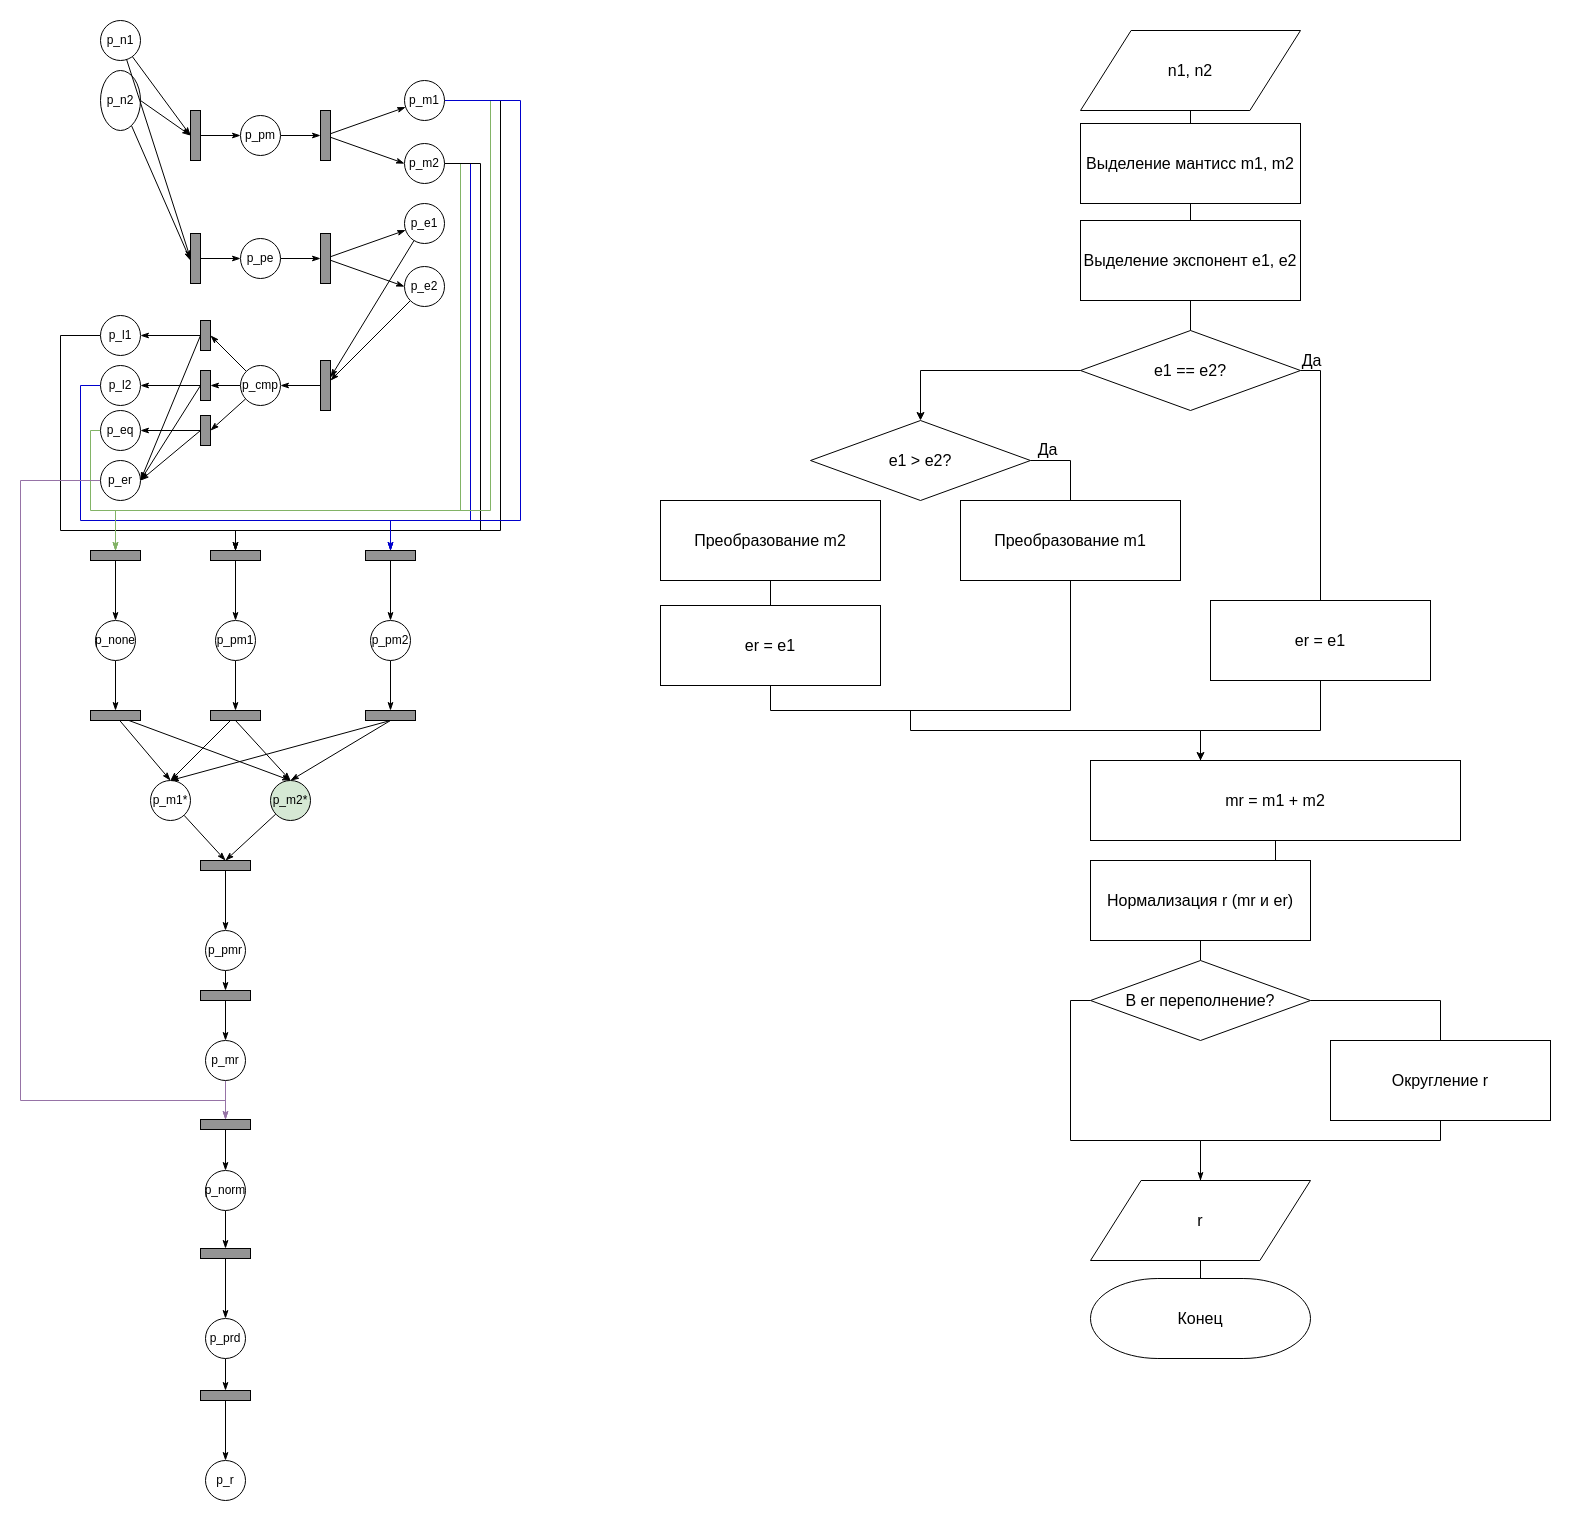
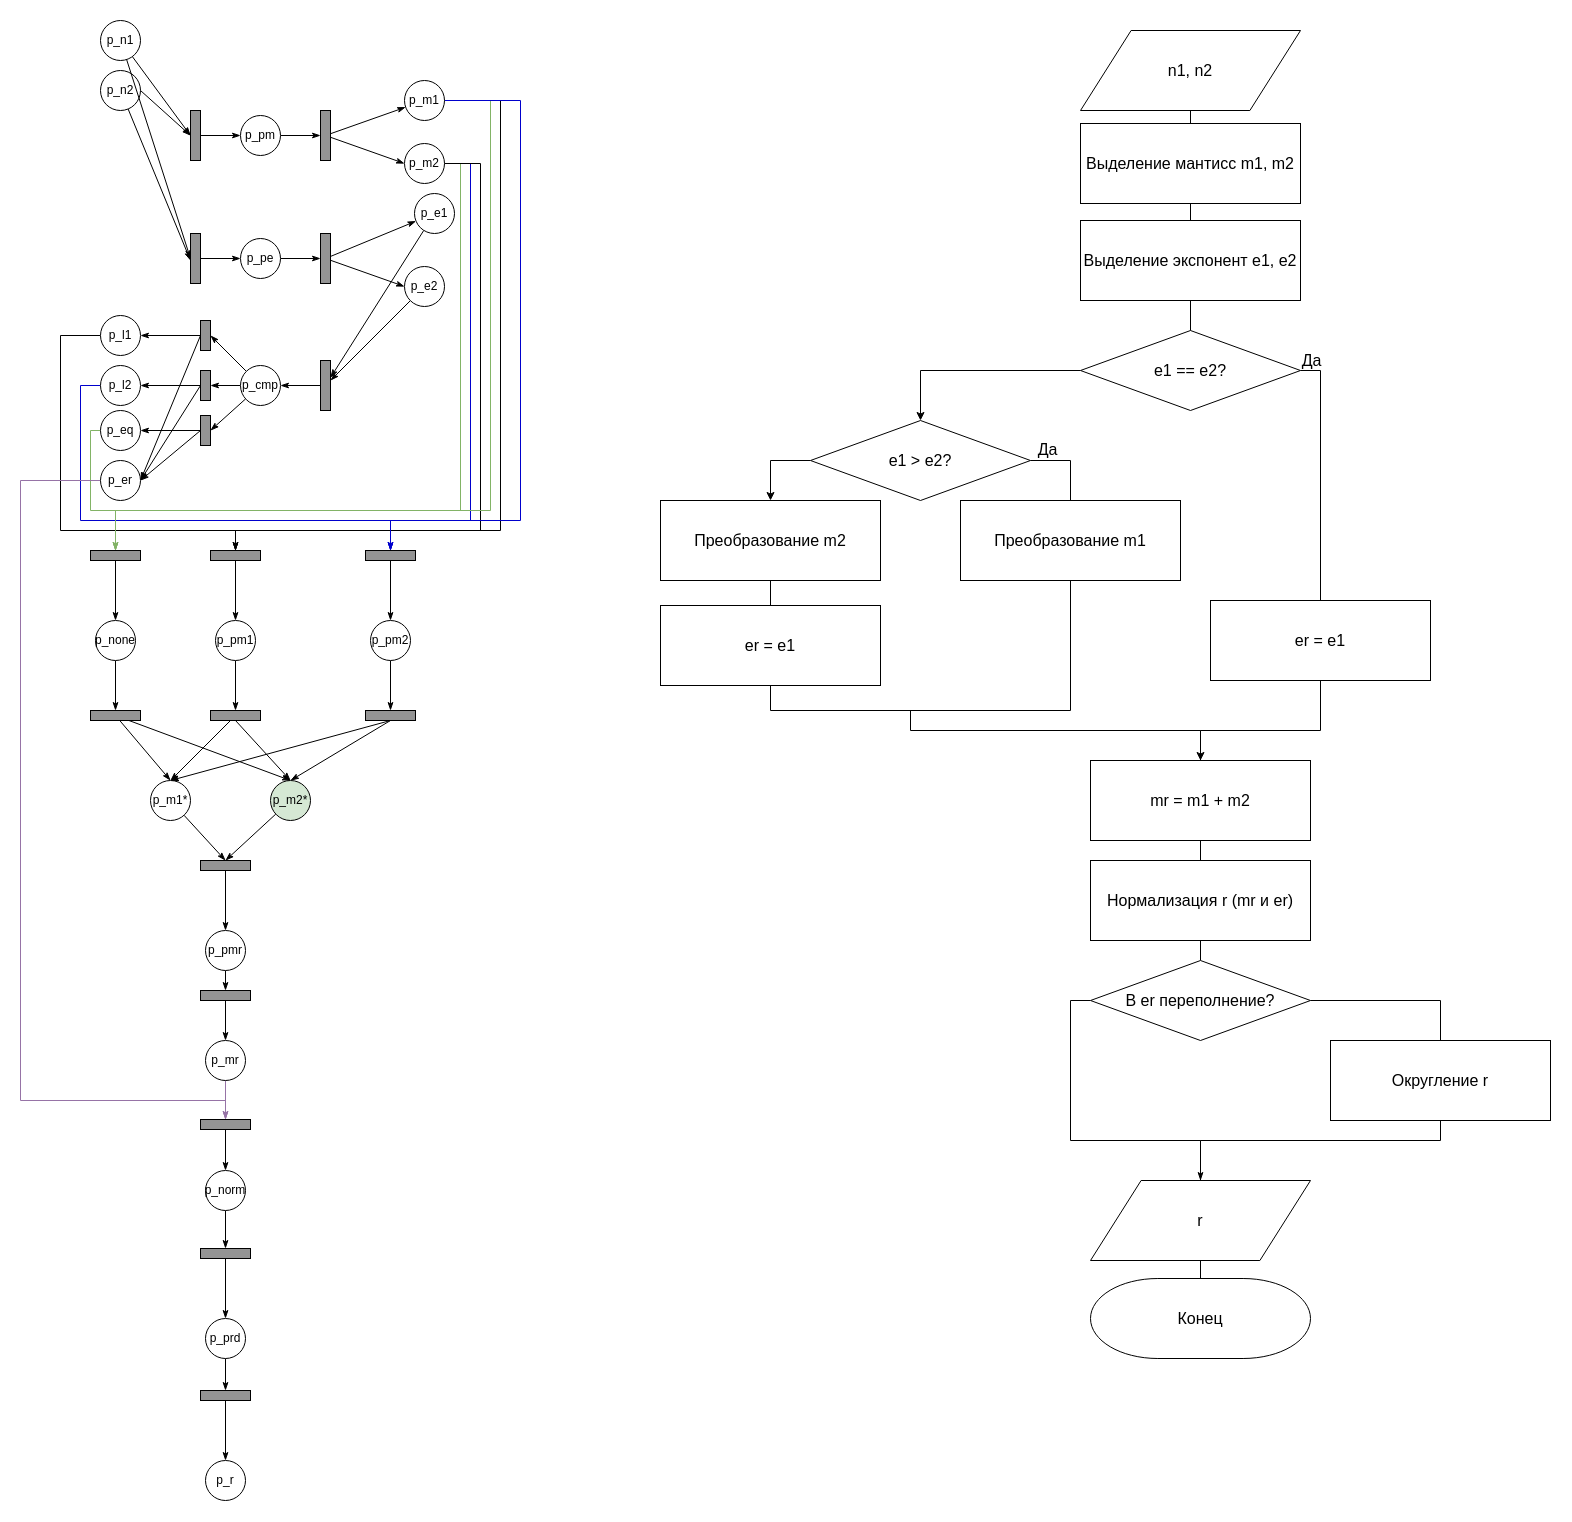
node "p_n2": size 40x60 -> 40x40
node "p_e1": moved (425, 224) -> (435, 214)
edge "e1 > e2?" -> "Преобразование m2": added
node "mr = m1 + m2": size 370x80 -> 220x80
